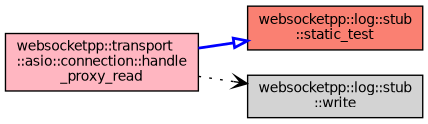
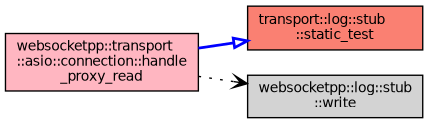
node "websocketpp::log::stub ::static_test": label "websocketpp::log::stub ::static_test" -> "transport::log::stub ::static_test"
